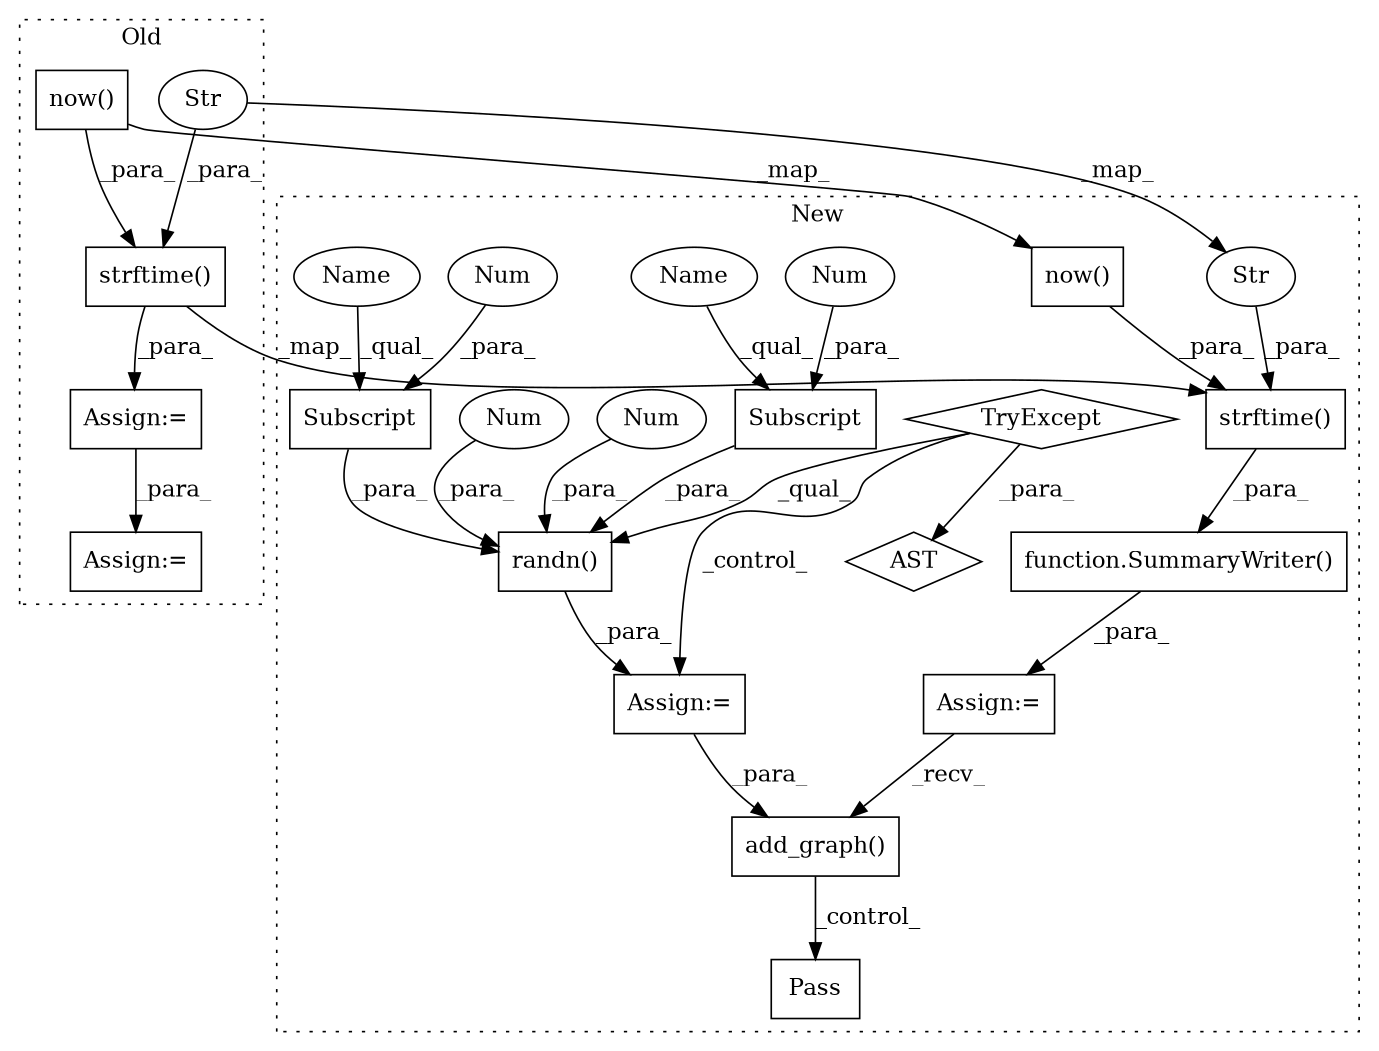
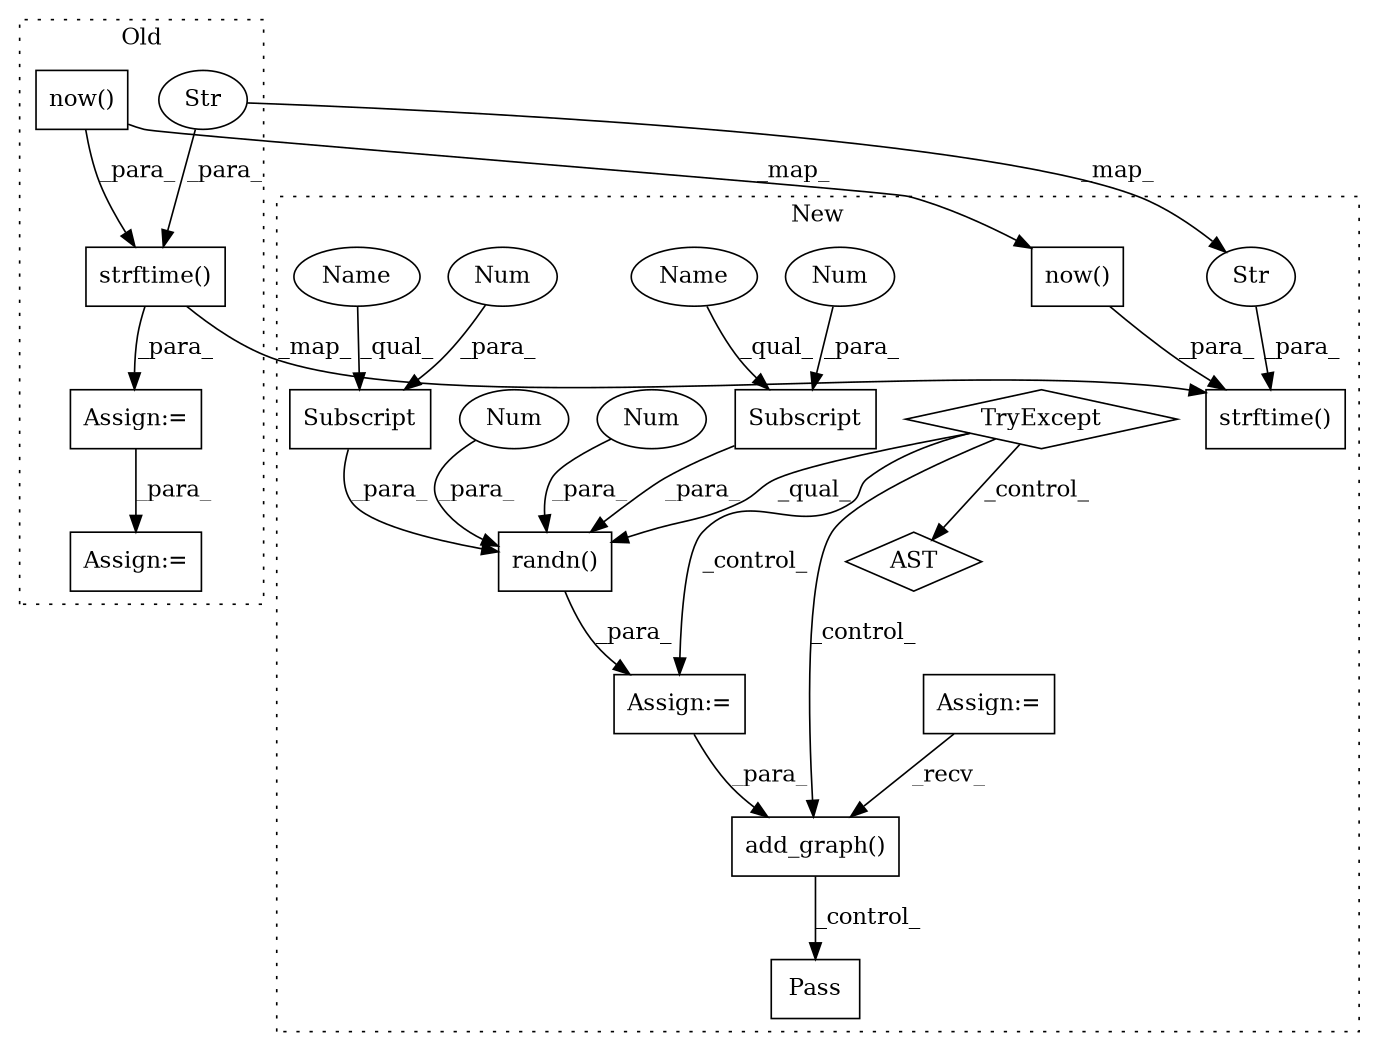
edge "TryExcept" -> "AST": label "_para_" -> "_control_"
node "function.SummaryWriter()": removed
edge "TryExcept" -> "add_graph()": added, label "_control_"
